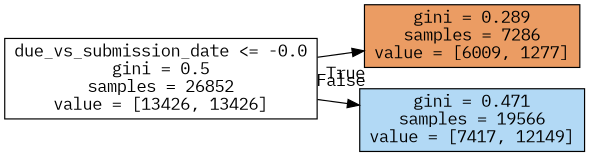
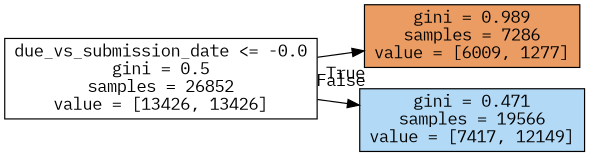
node "gini = 0.289 samples = 7286 value = [6009, 1277]": label "gini = 0.289 samples = 7286 value = [6009, 1277]" -> "gini = 0.989 samples = 7286 value = [6009, 1277]"
